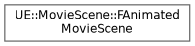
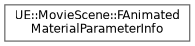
node "UE::MovieScene::FAnimated MovieScene": label "UE::MovieScene::FAnimated MovieScene" -> "UE::MovieScene::FAnimated MaterialParameterInfo"
